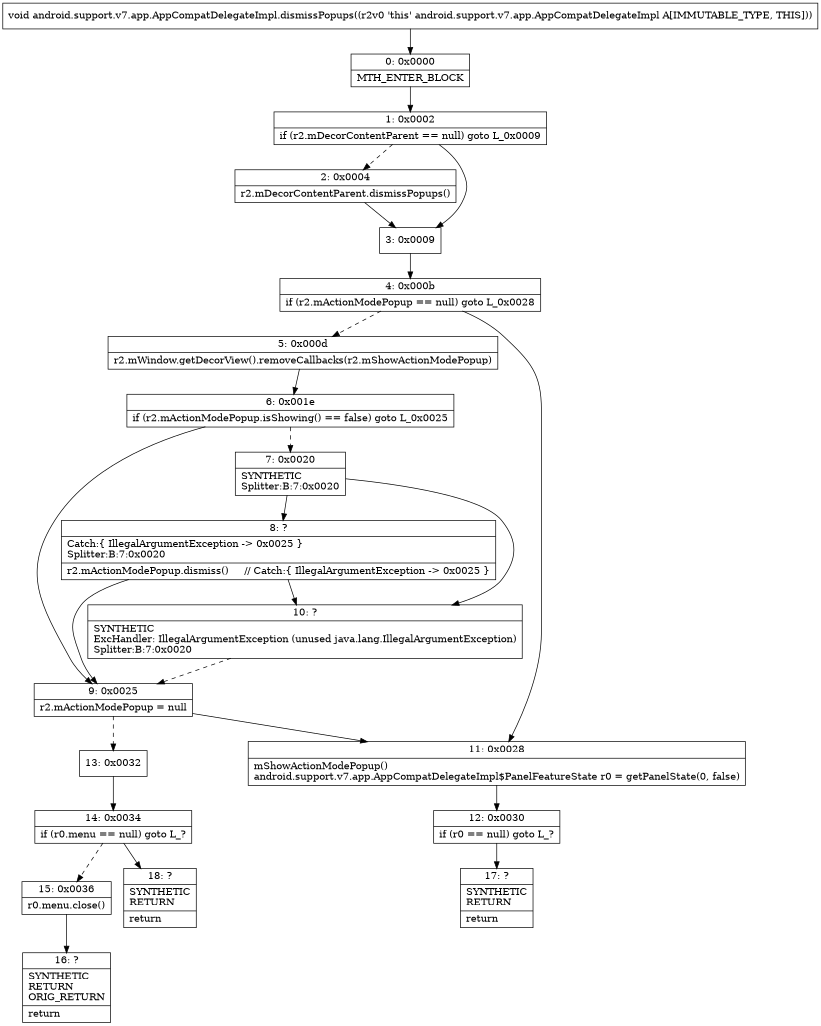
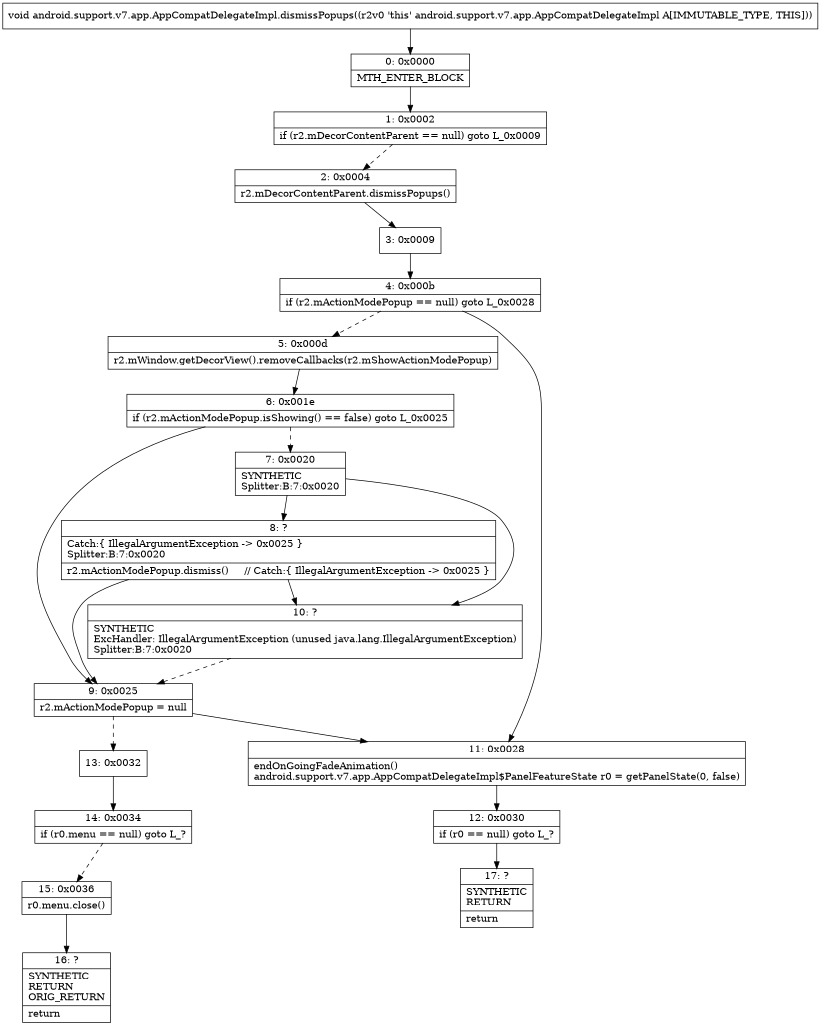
edge "1: 0x0002" -> "3: 0x0009": removed
node "11: 0x0028": text "mShowActionModePopup()" -> "endOnGoingFadeAnimation()"
node "18: ?": removed
